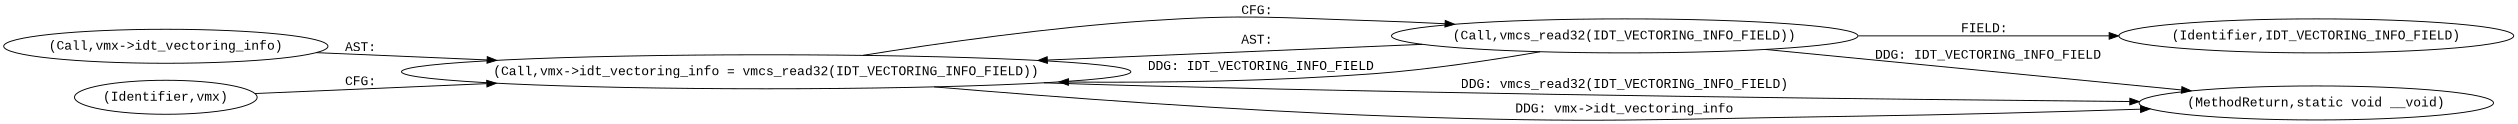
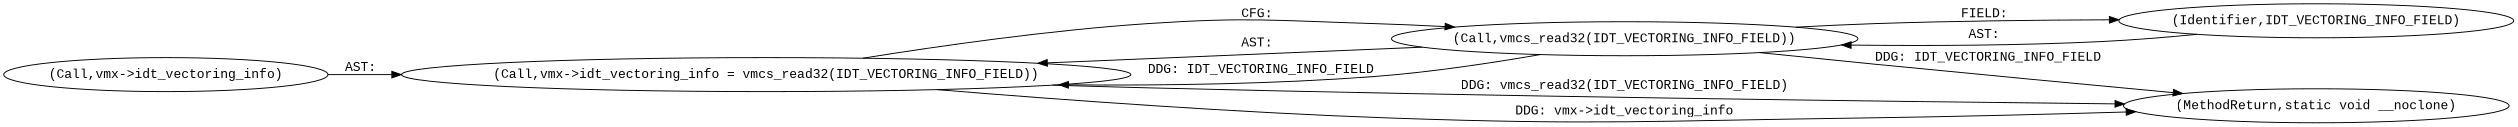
edge "(Identifier,IDT_VECTORING_INFO_FIELD)" -> "(Call,vmcs_read32(IDT_VECTORING_INFO_FIELD))": added, label "AST:"
node "(Identifier,vmx)": removed
node "(MethodReturn,static void __void)": label "(MethodReturn,static void __void)" -> "(MethodReturn,static void __noclone)"
